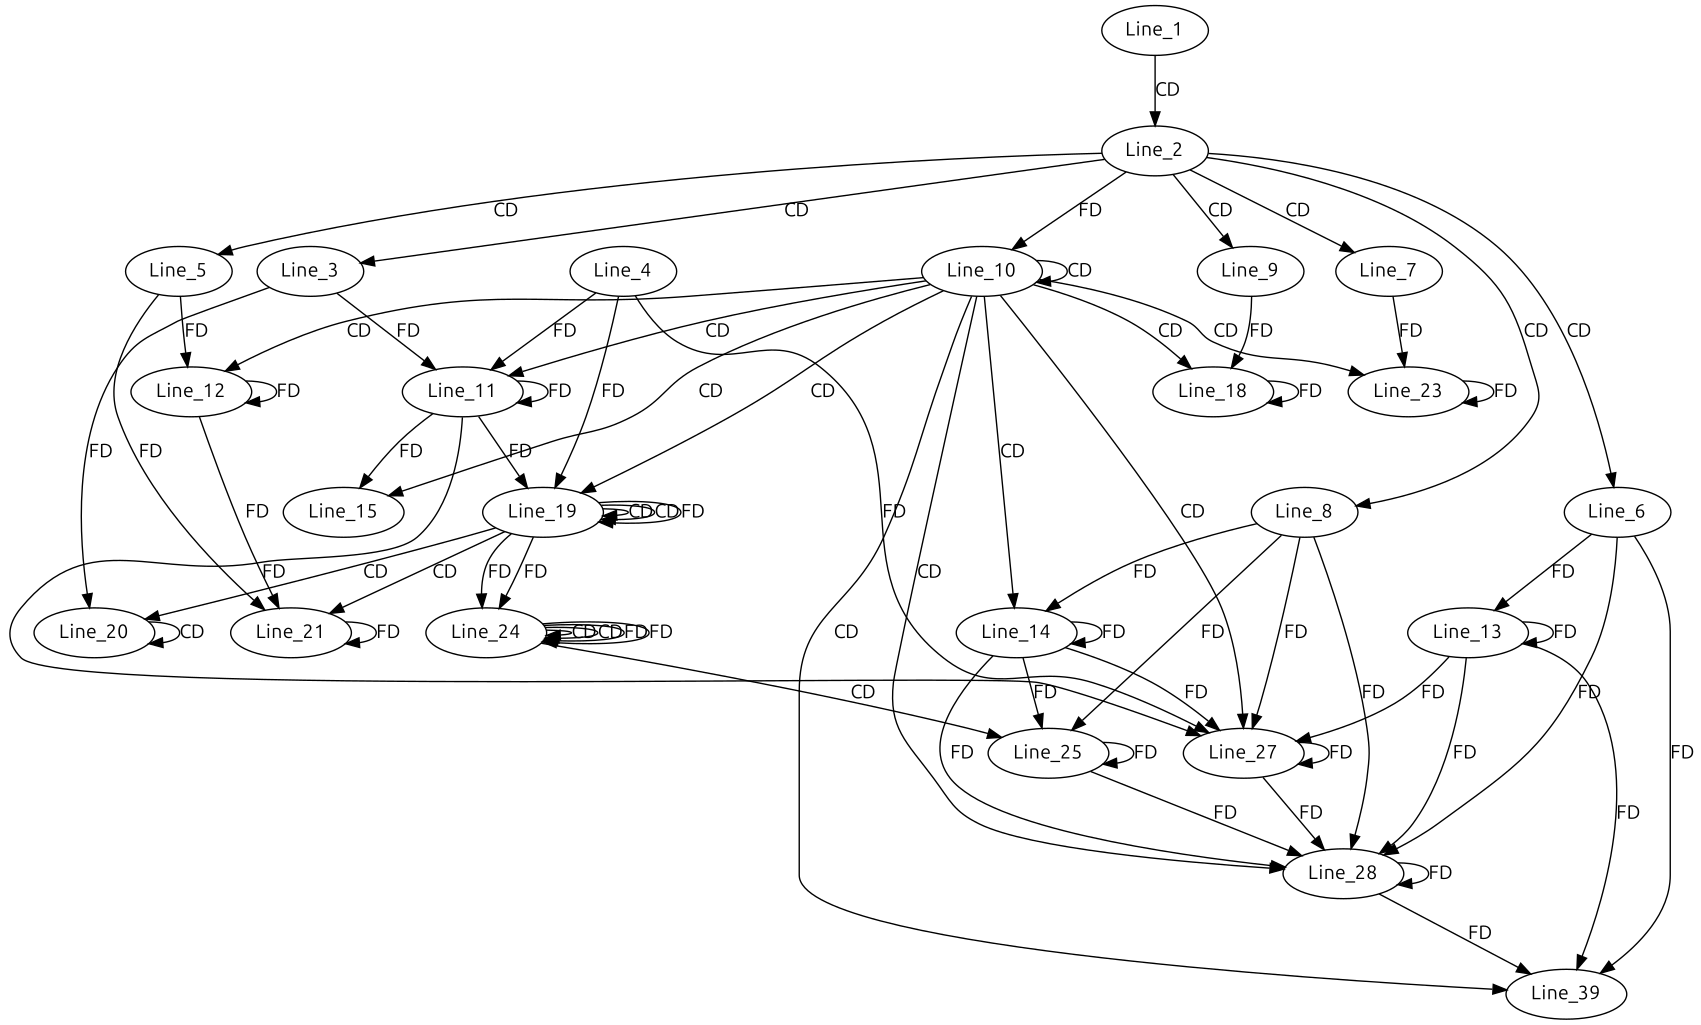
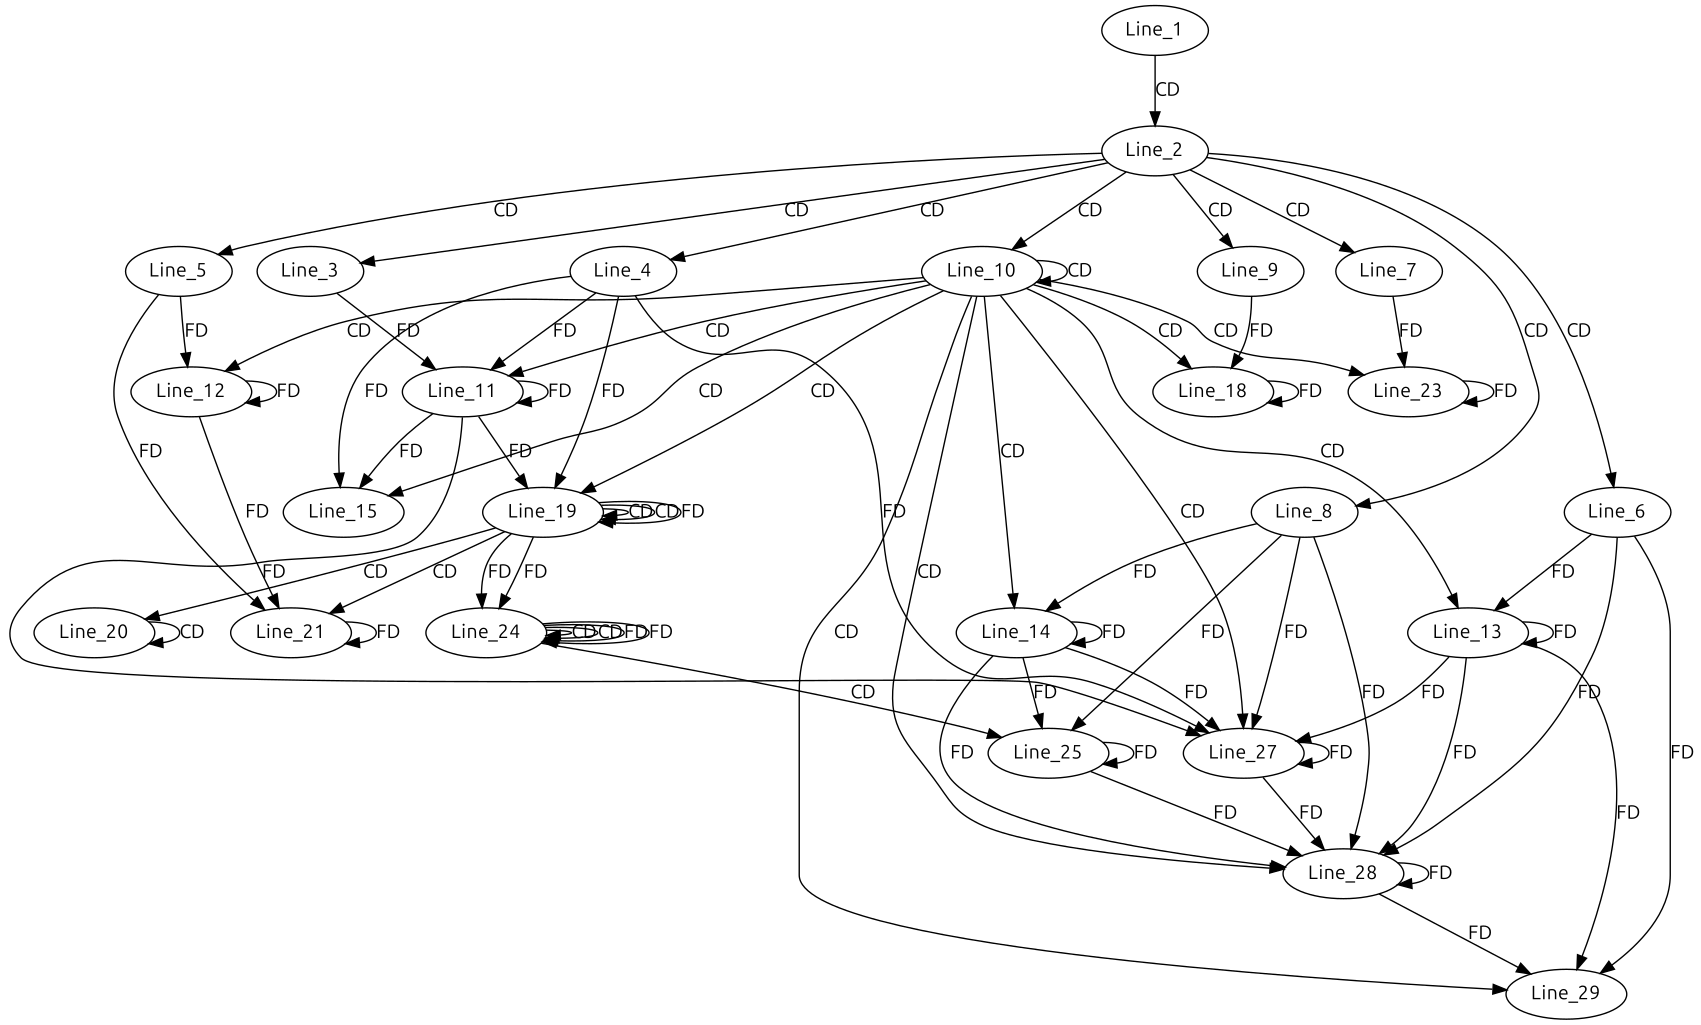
edge "Line_2" -> "Line_4": added, label "CD"
edge "Line_2" -> "Line_10": label "FD" -> "CD"
edge "Line_4" -> "Line_15": added, label "FD"
edge "Line_3" -> "Line_20": removed, label "FD"
edge "Line_10" -> "Line_13": added, label "CD"
node "Line_39": label "Line_39" -> "Line_29"
